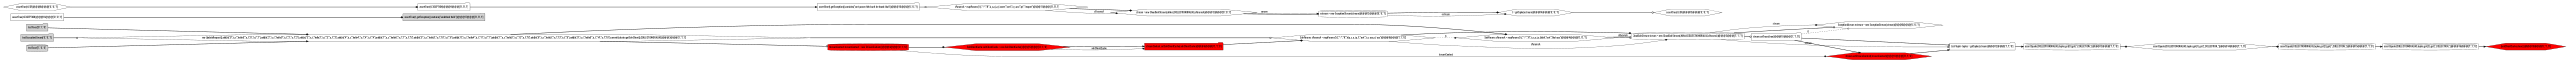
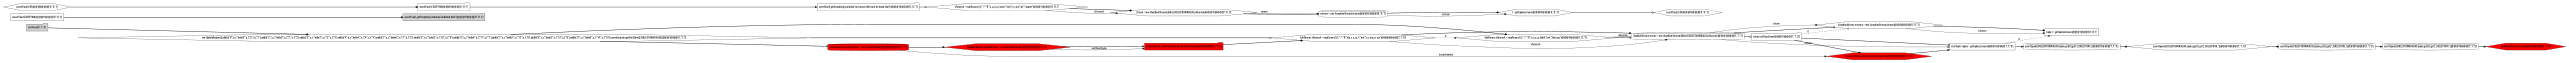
node "Tuple t = getTuple(estream)@@@7@@@['0', '0', '1']": added
node "testExceptionStream['0', '0', '1']": removed
node "testTrace['1', '0', '0']": removed
